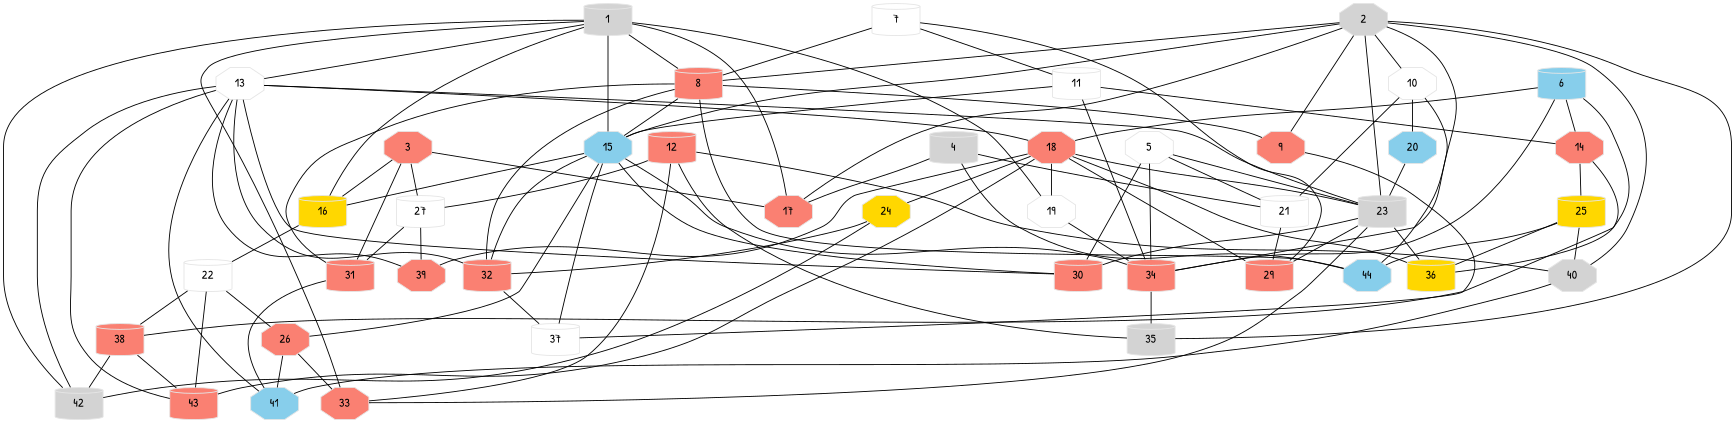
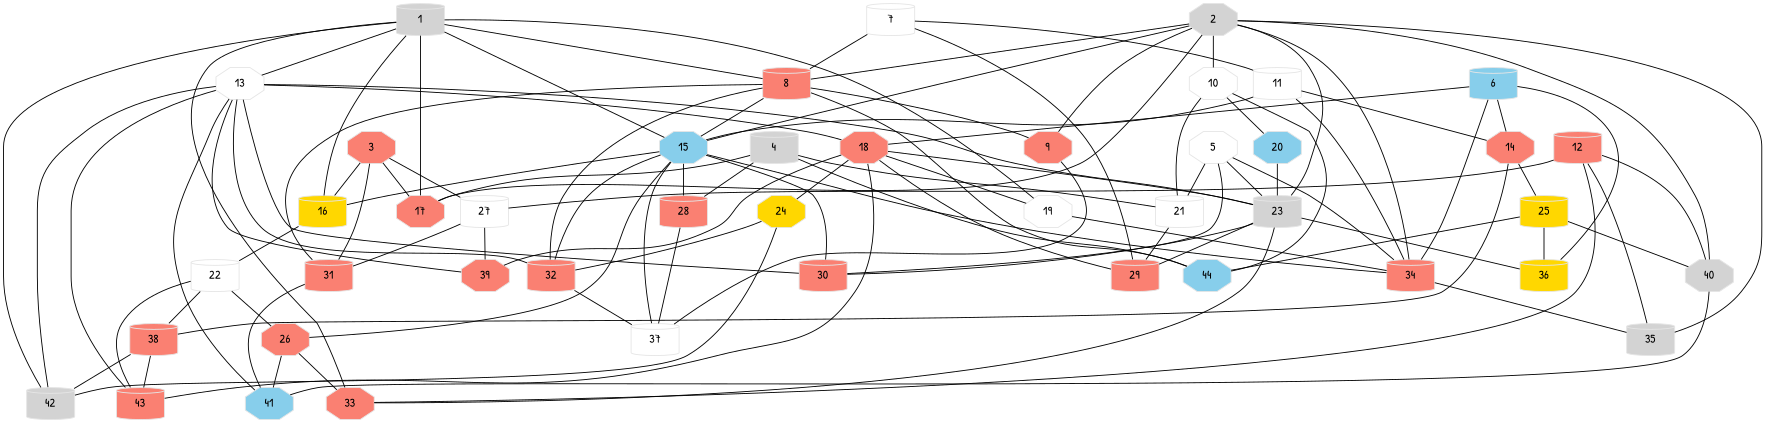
node "28": added
edge "18" -- "36": removed
